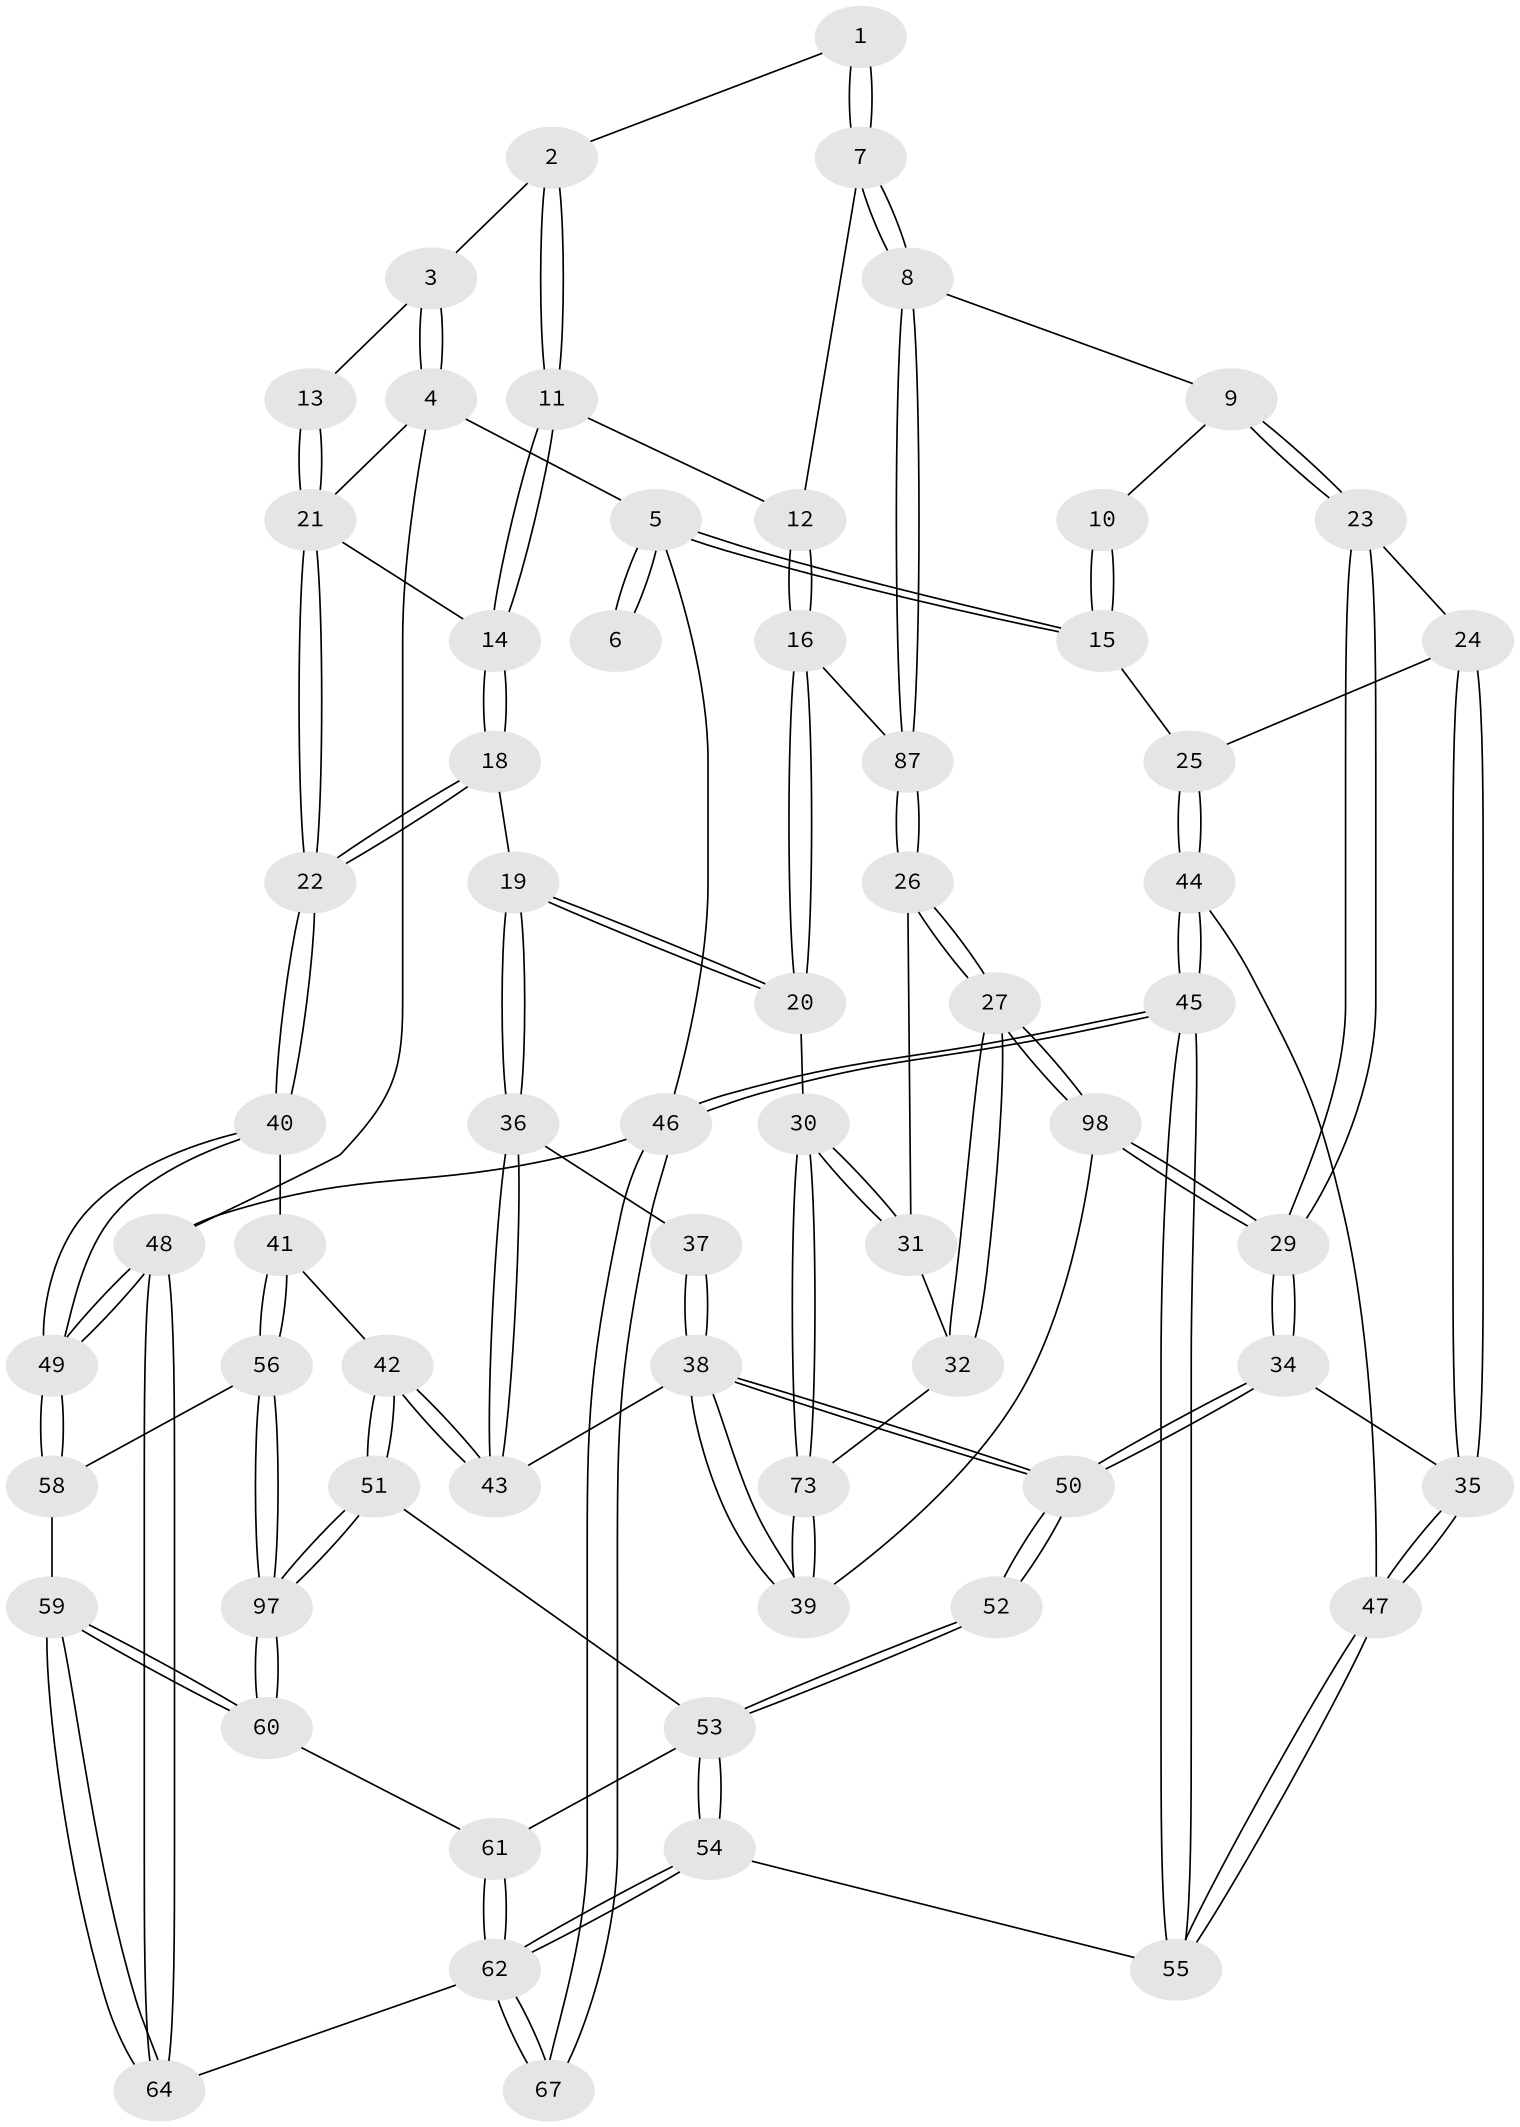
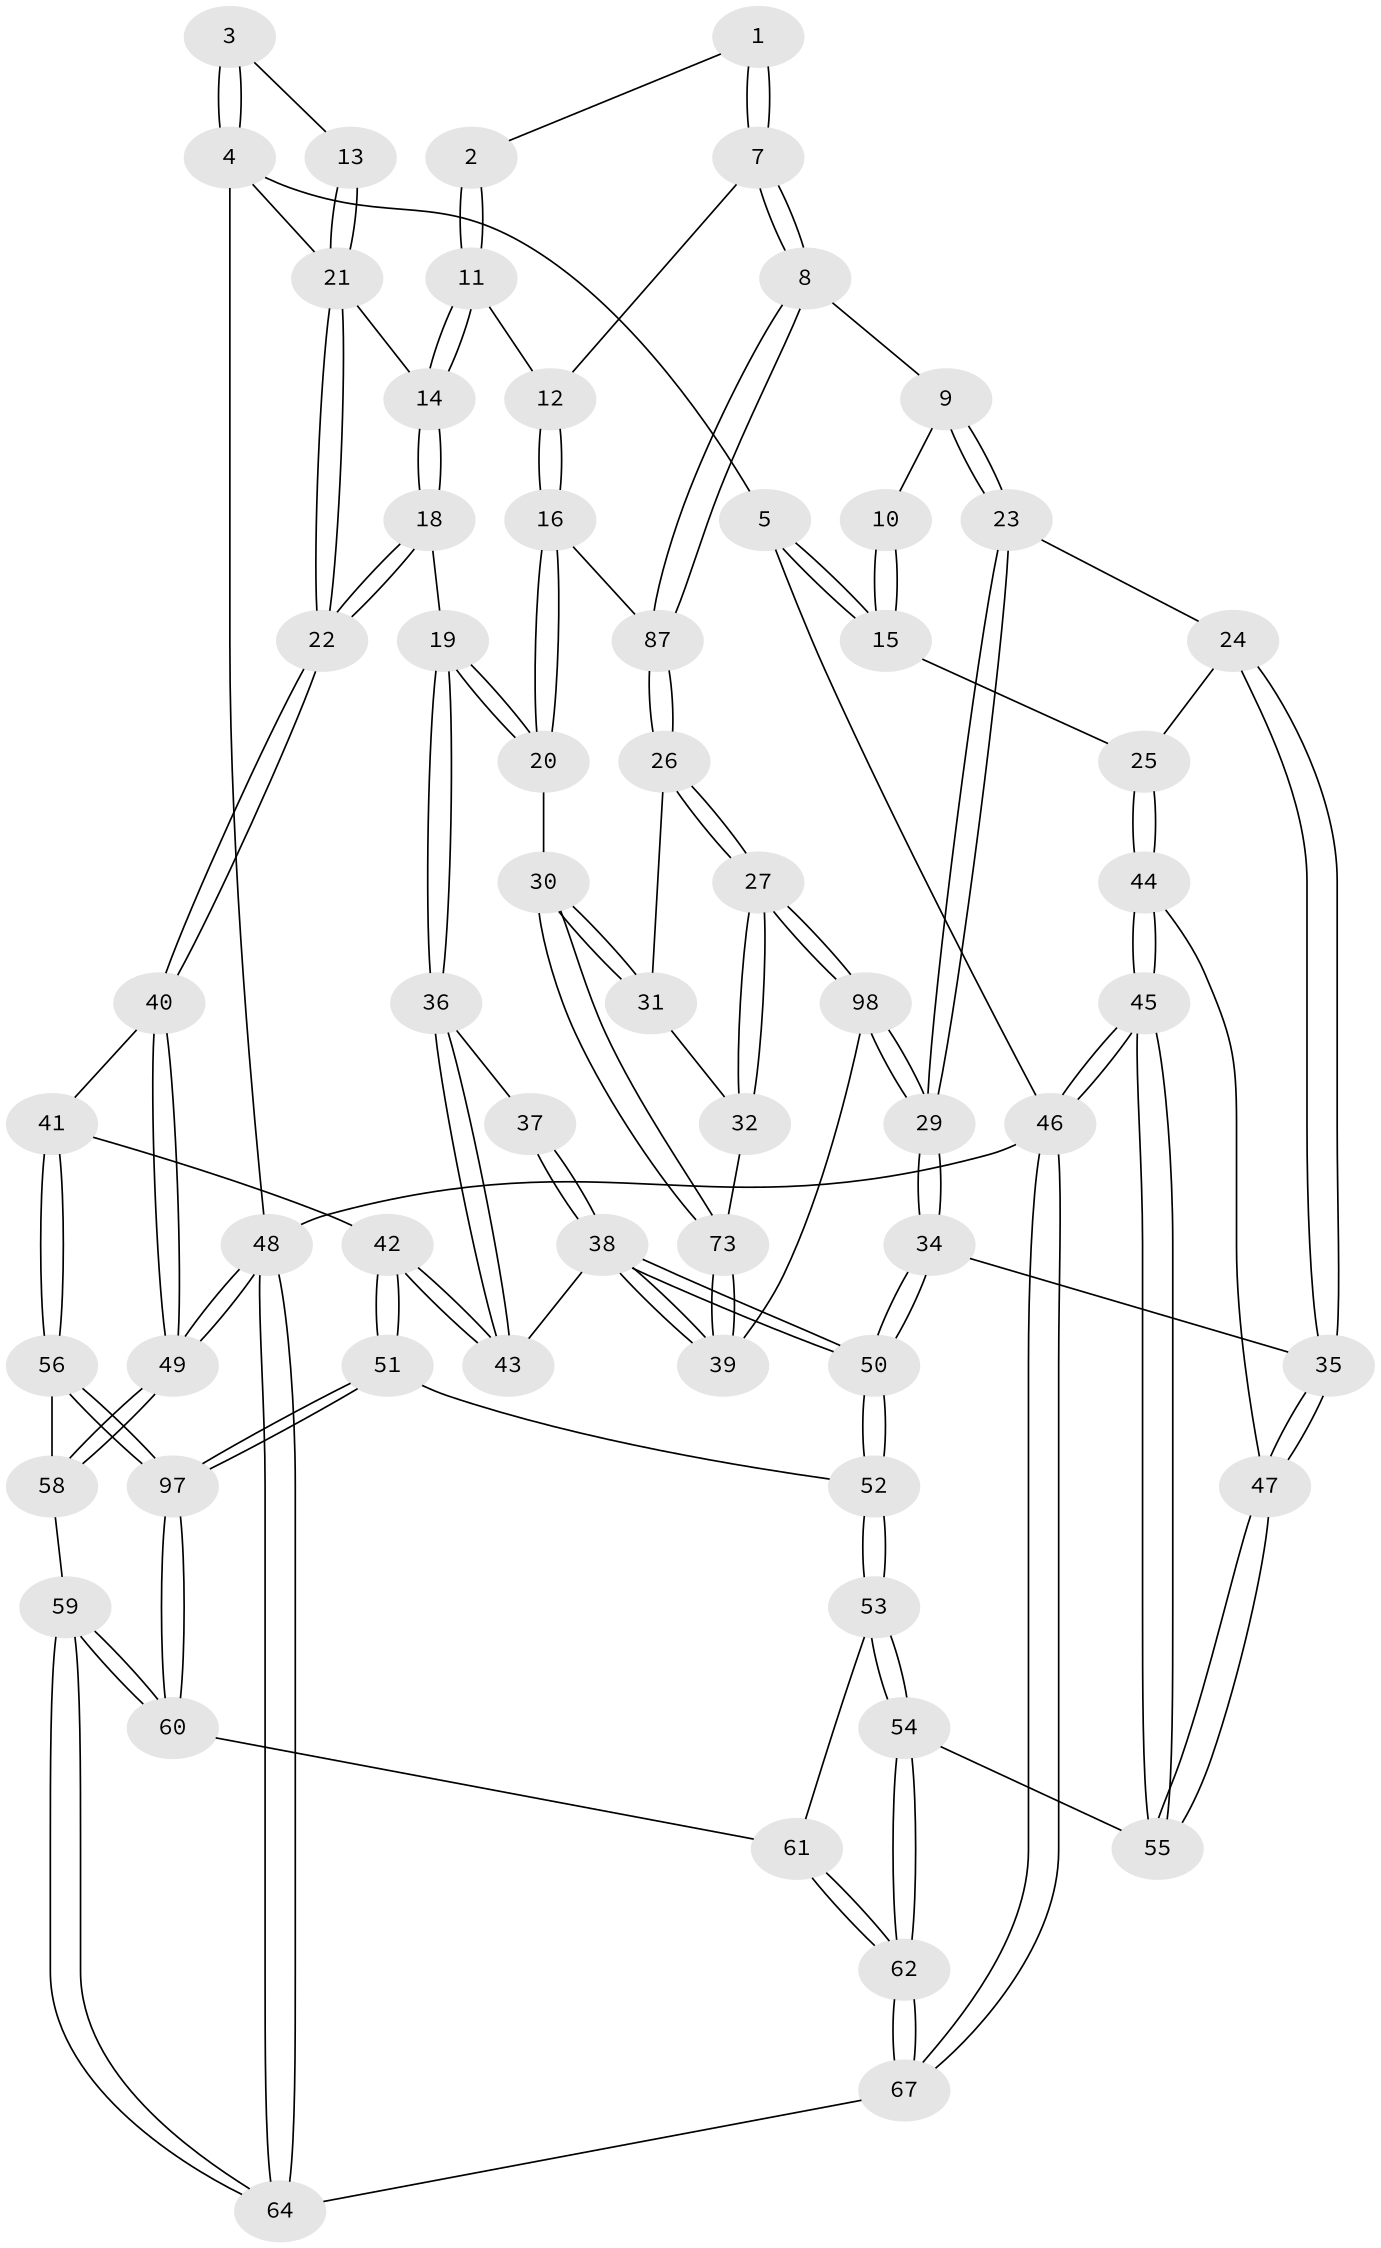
edge "2" -- "3": removed
node "6": removed
edge "51" -- "53": now "51" -- "52"
edge "62" -- "64": now "67" -- "64"
